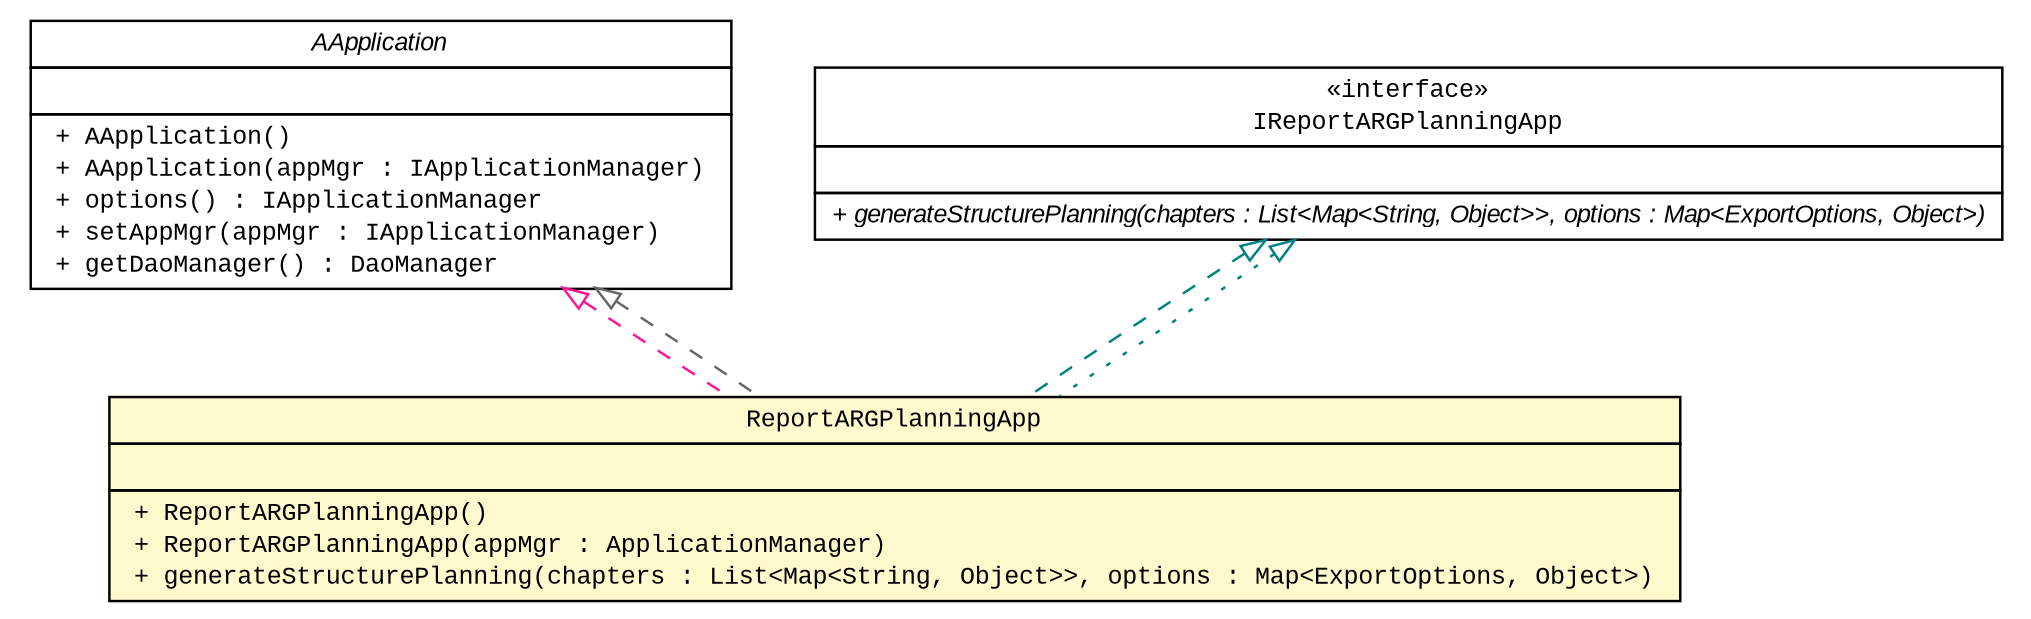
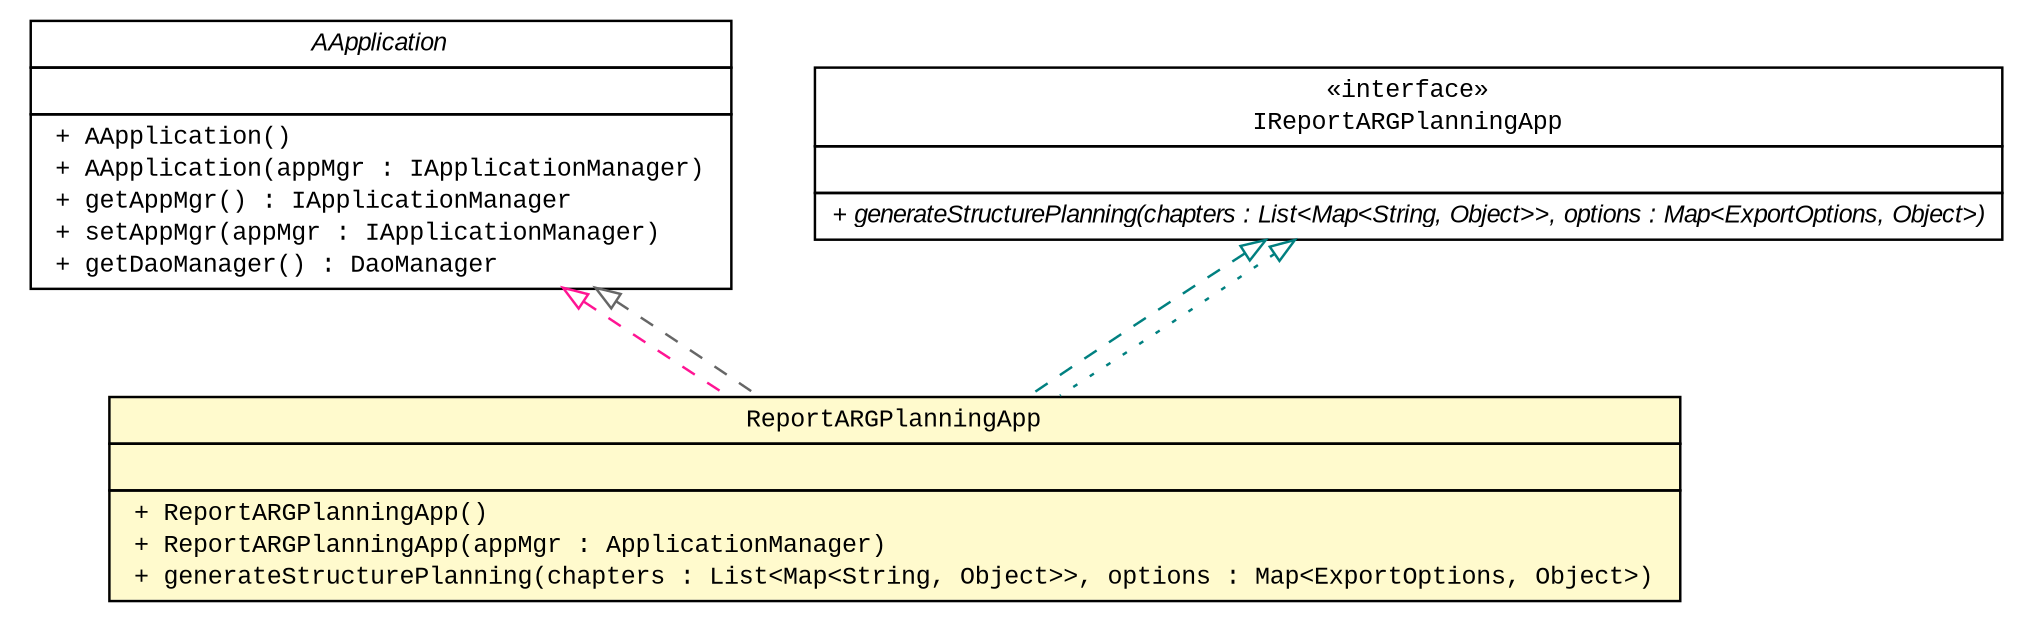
node "AApplication": text "+ options() : IApplicationManager" -> "+ getAppMgr() : IApplicationManager"
